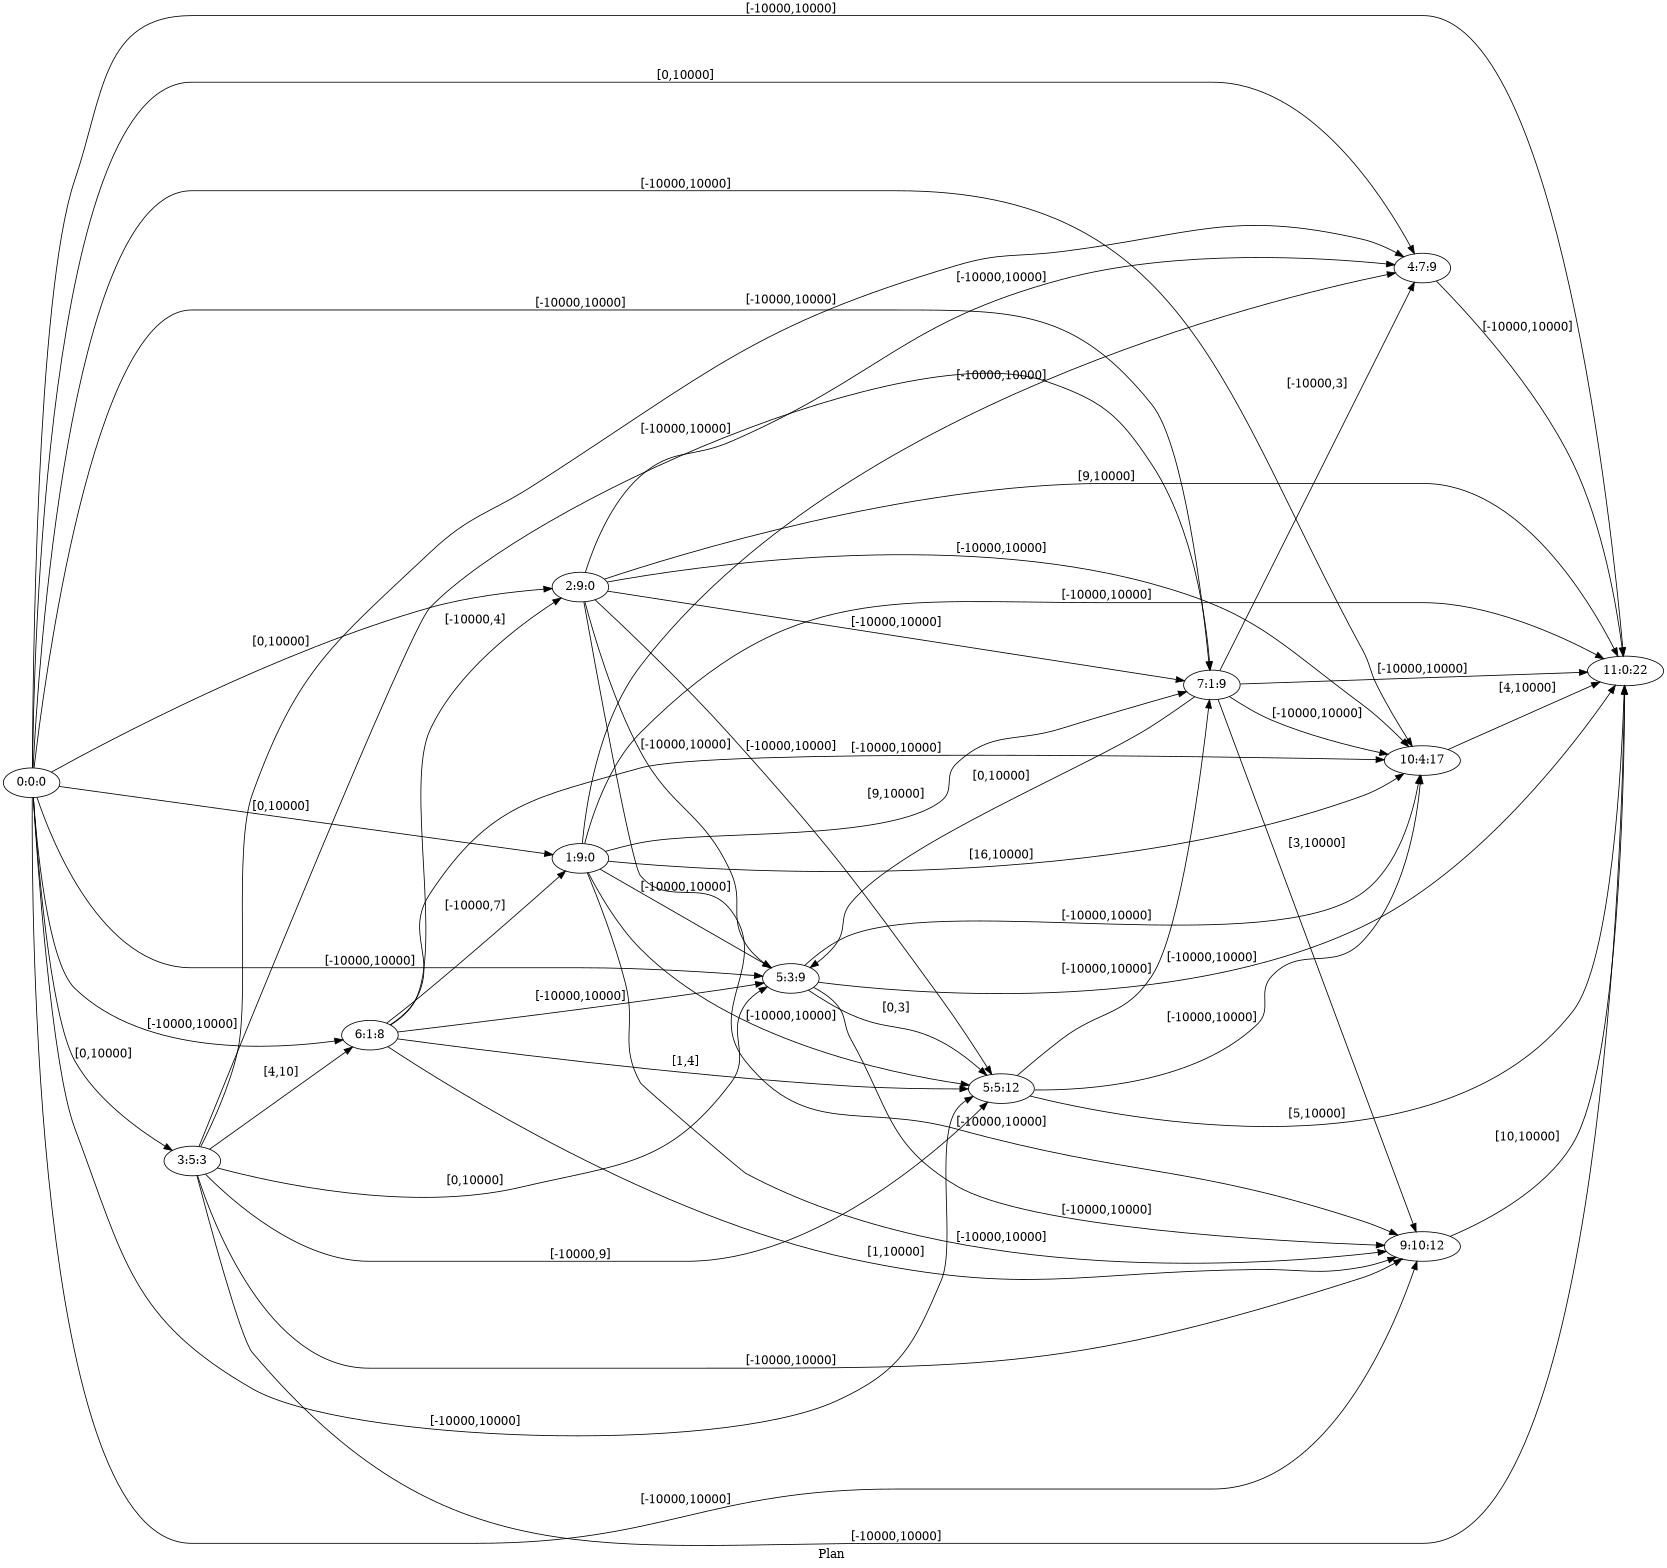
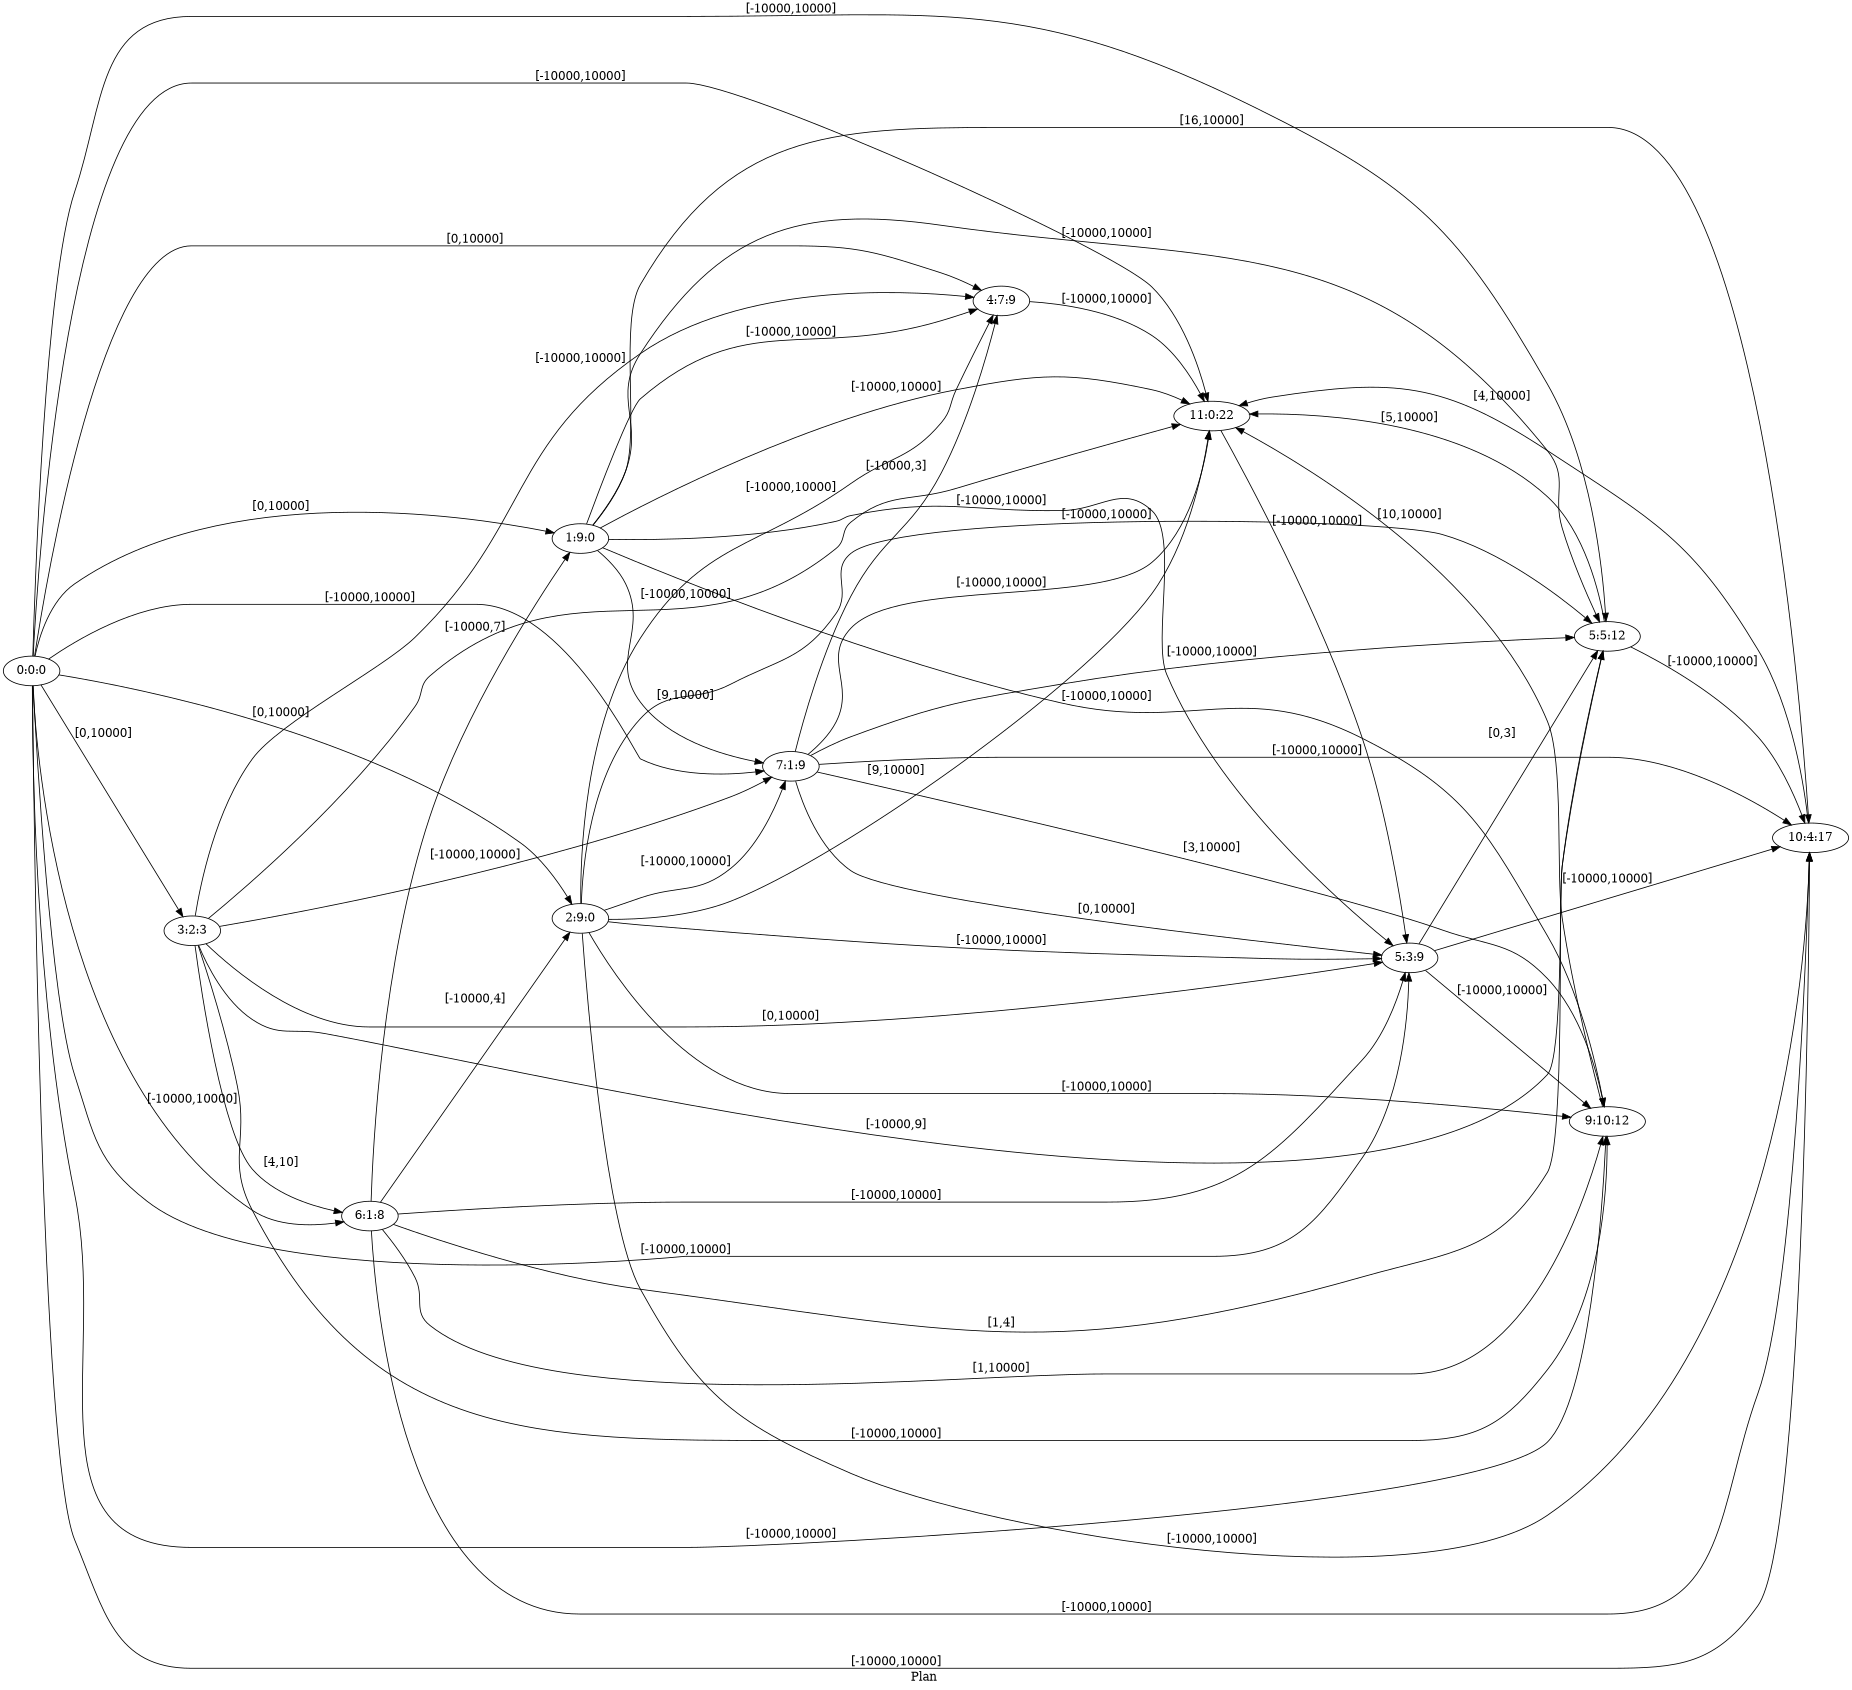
edge "5:5:12" -> "7:1:9": reversed
edge "5:3:9" -> "11:0:22": reversed
node "3:5:3": label "3:5:3" -> "3:2:3"
